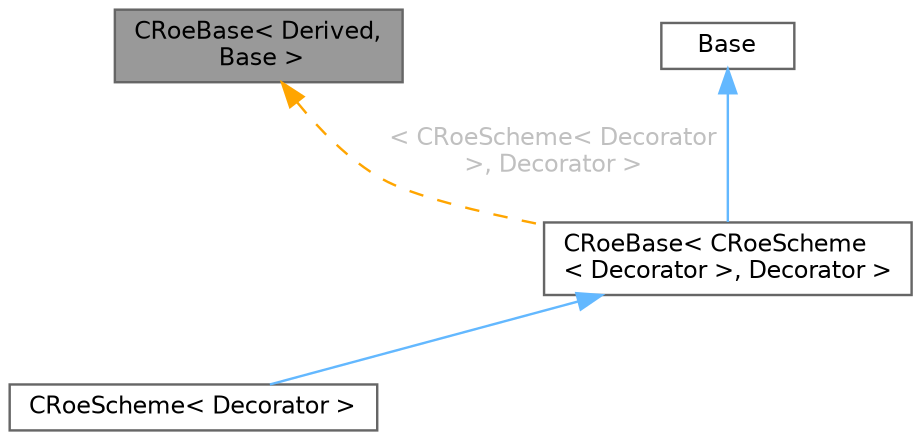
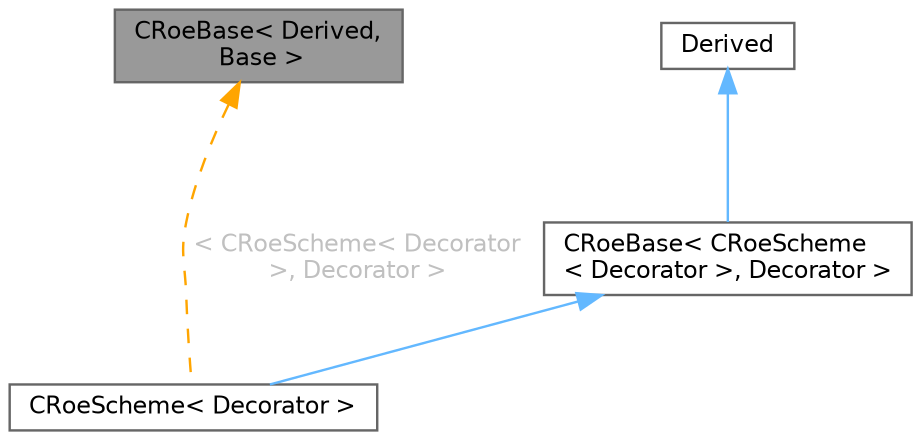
node "Base": label "Base" -> "Derived"
edge "CRoeBase< CRoeScheme < Decorator >, Decorator >" -> "CRoeBase< Derived, Base >": now "CRoeScheme< Decorator >" -> "CRoeBase< Derived, Base >"
